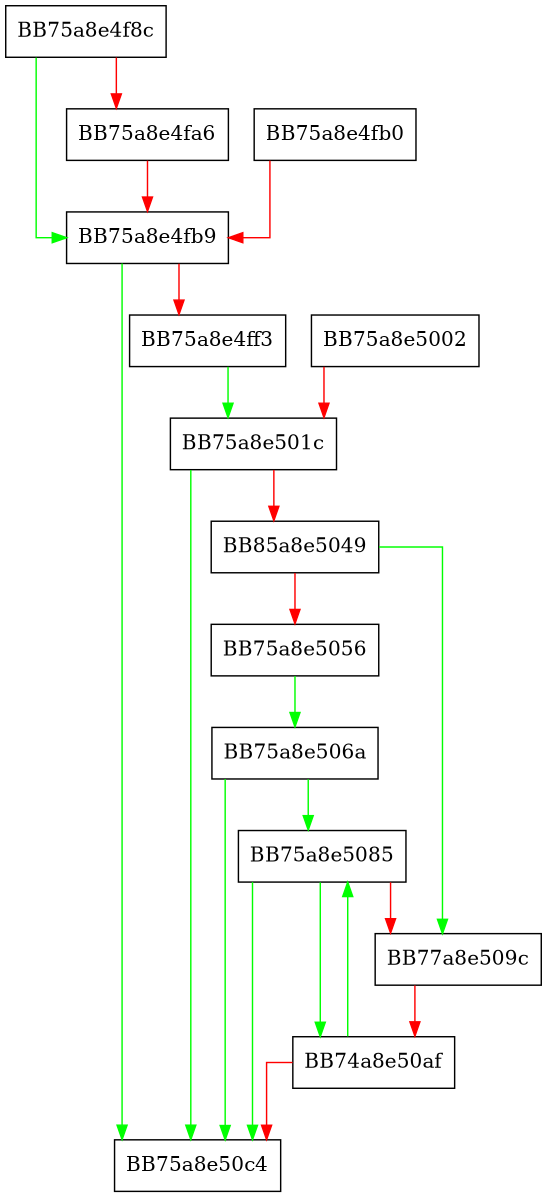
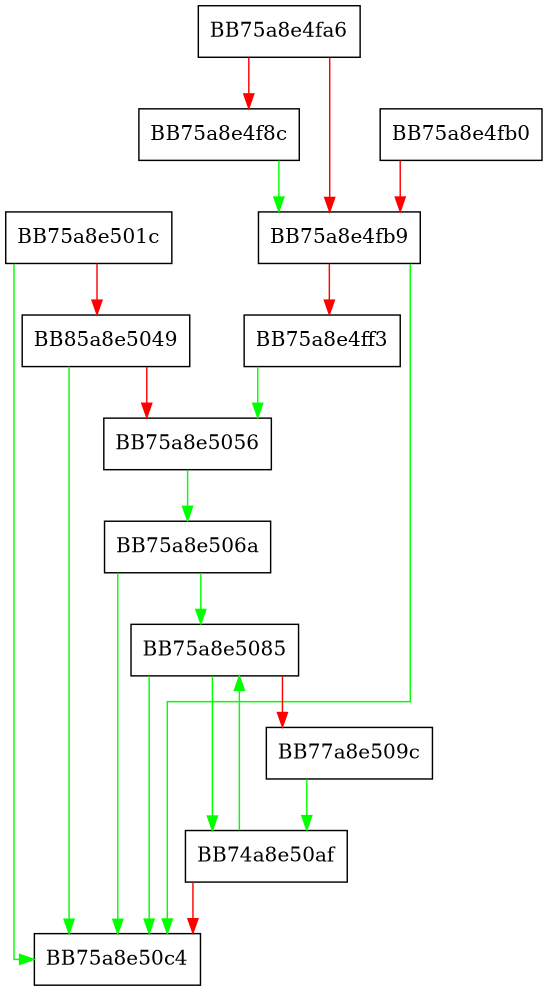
edge "BB75a8e4f8c" -> "BB75a8e4fa6": reversed
node "BB75a8e5002": removed
edge "BB75a8e4ff3" -> "BB75a8e501c": now "BB75a8e4ff3" -> "BB75a8e5056"
edge "BB85a8e5049" -> "BB77a8e509c": now "BB85a8e5049" -> "BB75a8e50c4"
edge "BB77a8e509c" -> "BB74a8e50af": color red -> green
